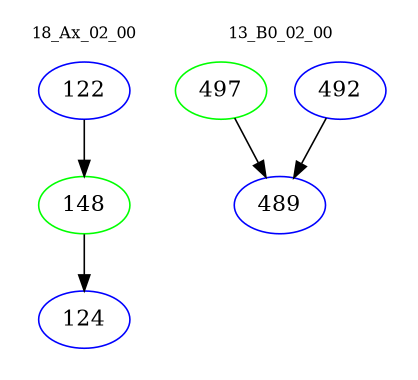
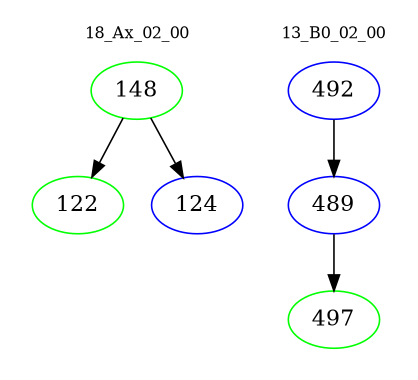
node "122": color blue -> green
edge "122" -> "148": reversed
edge "497" -> "489": reversed
